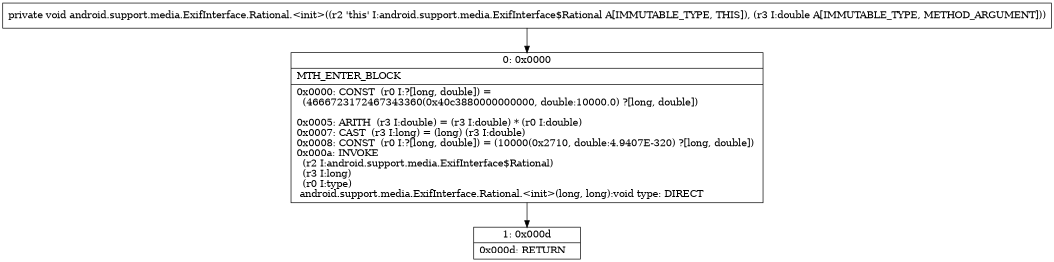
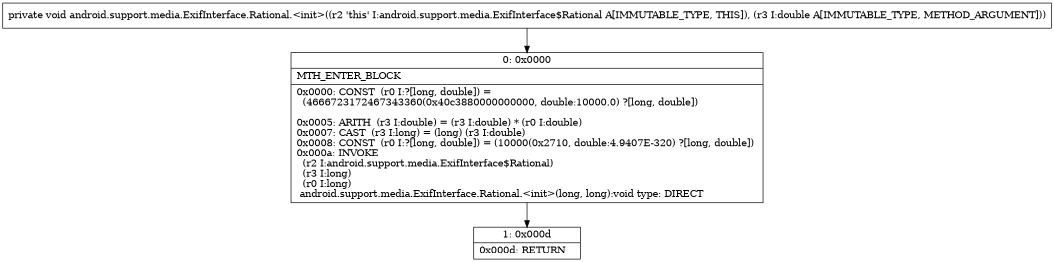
node "0: 0x0000": text "(r0 I:type)" -> "(r0 I:long)"
